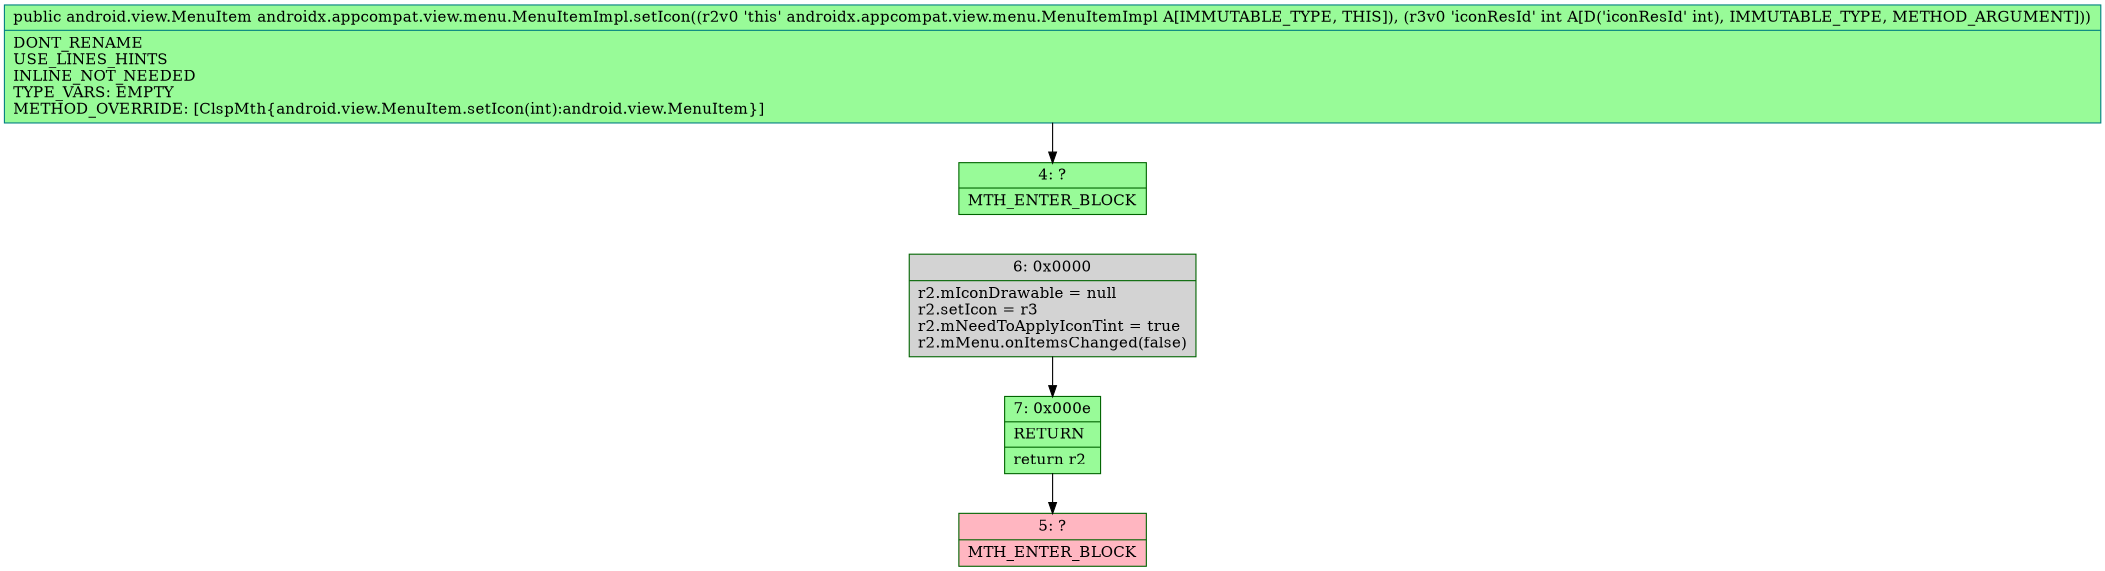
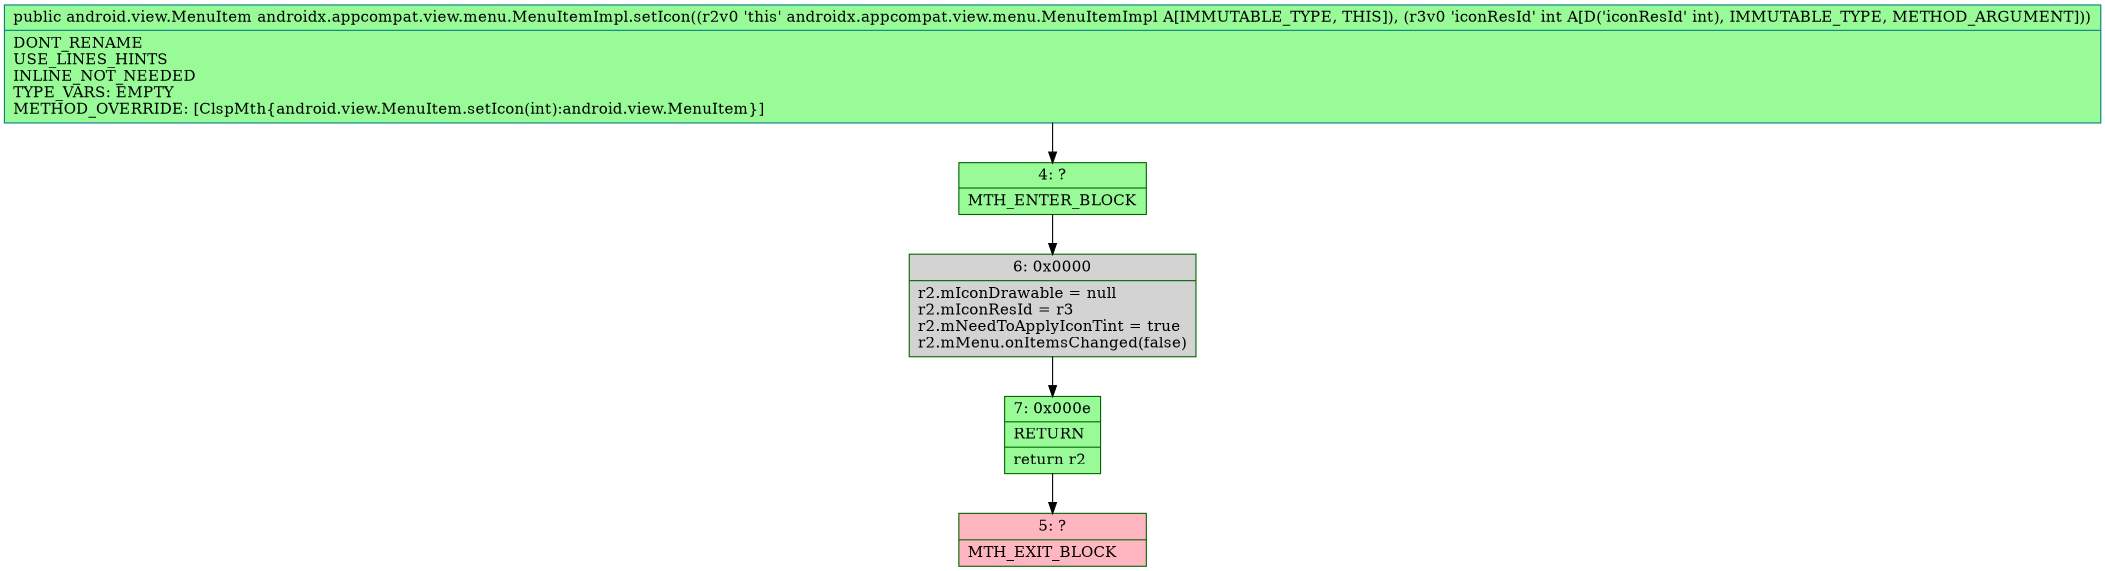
edge "4: ?" -> "6: 0x0000": added
node "6: 0x0000": text "r2.setIcon = r3" -> "r2.mIconResId = r3"
node "5: ?": text "MTH_ENTER_BLOCK" -> "MTH_EXIT_BLOCK"
